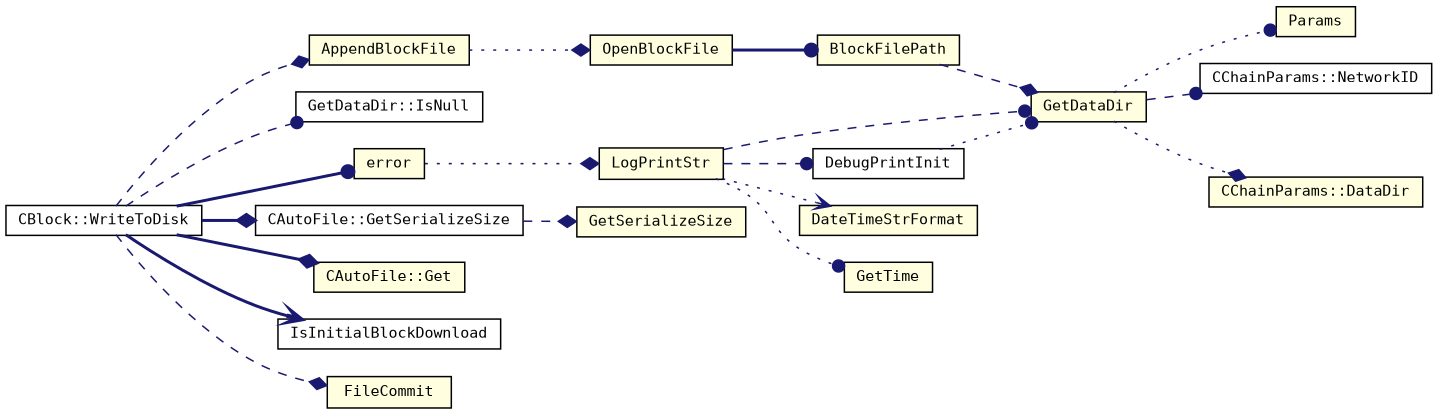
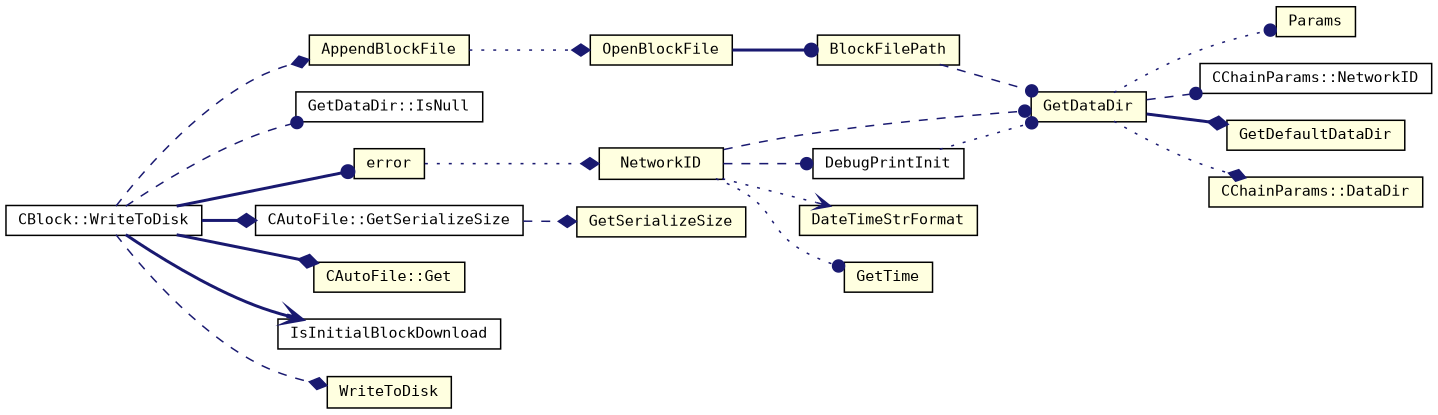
edge "BlockFilePath" -> "GetDataDir": arrowhead diamond -> dot
node "GetDefaultDataDir": added
node "LogPrintStr": label "LogPrintStr" -> "NetworkID"
node "FileCommit": label "FileCommit" -> "WriteToDisk"
